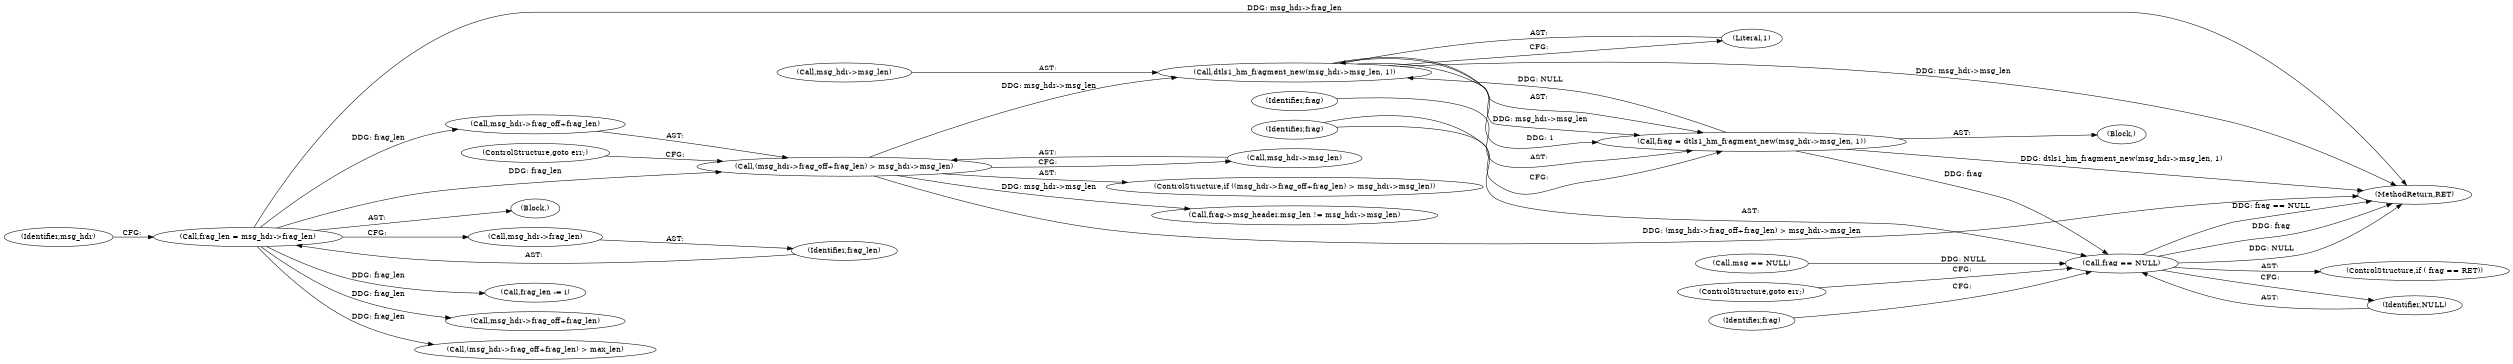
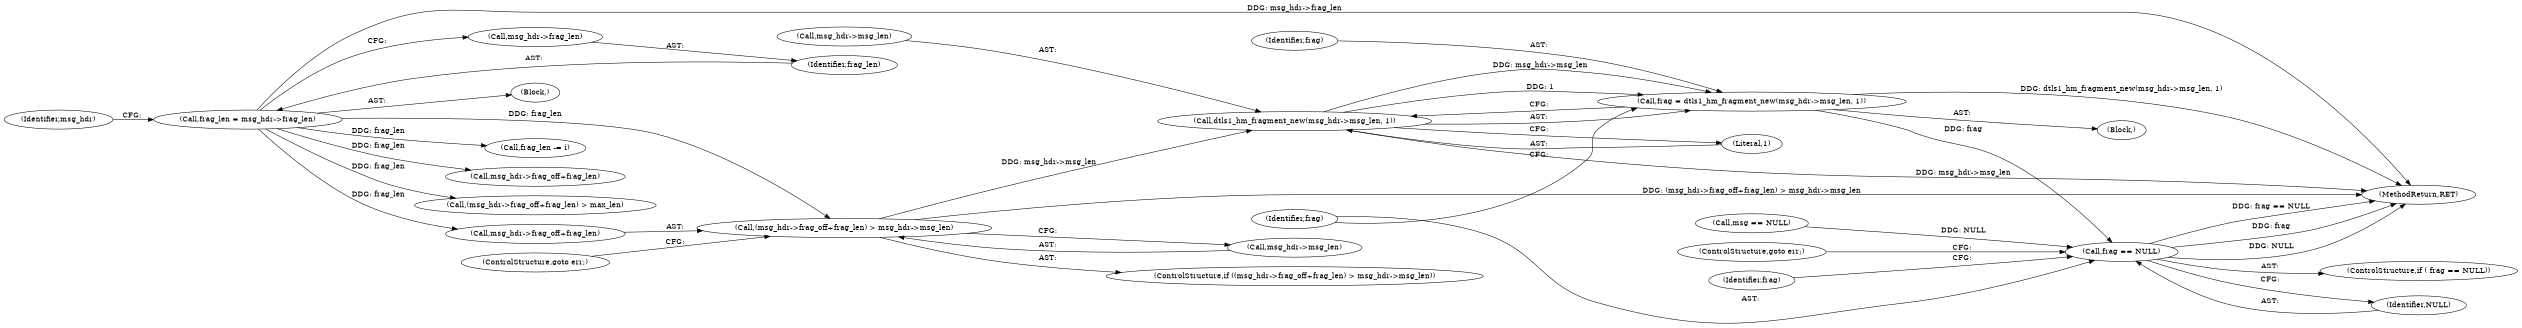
edge "(Call,frag = dtls1_hm_fragment_new(msg_hdr->msg_len, 1))" -> "(Call,dtls1_hm_fragment_new(msg_hdr->msg_len, 1))": label "DDG: NULL" -> "CFG: "
node "(Call,frag->msg_header.msg_len != msg_hdr->msg_len)": removed
node "(ControlStructure,if ( frag == RET))": label "(ControlStructure,if ( frag == RET))" -> "(ControlStructure,if ( frag == NULL))"
